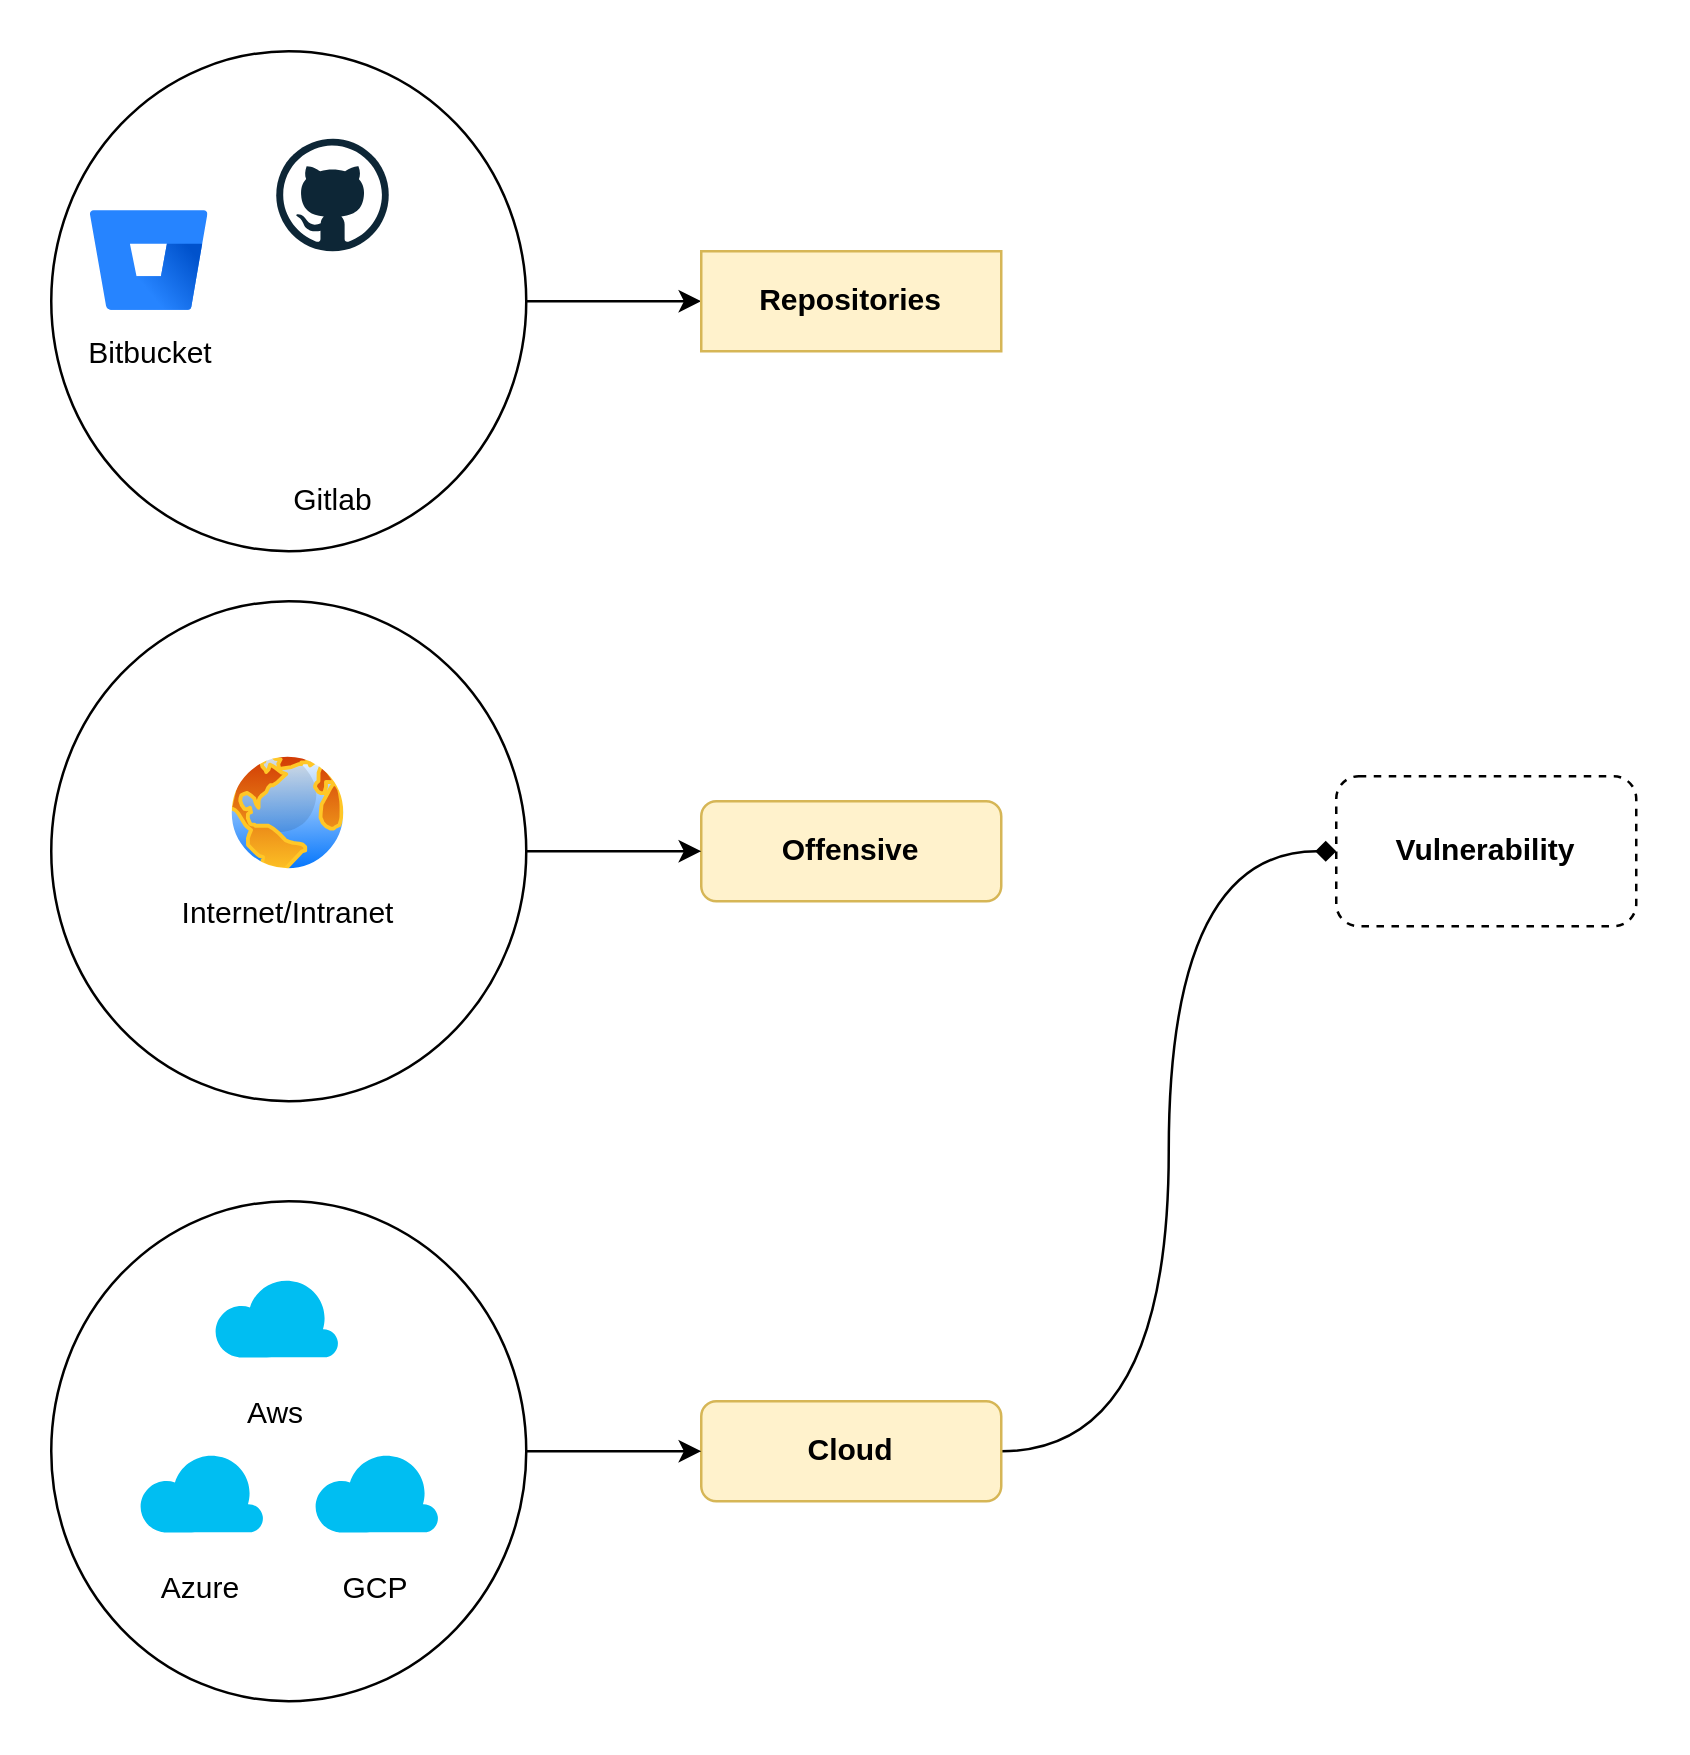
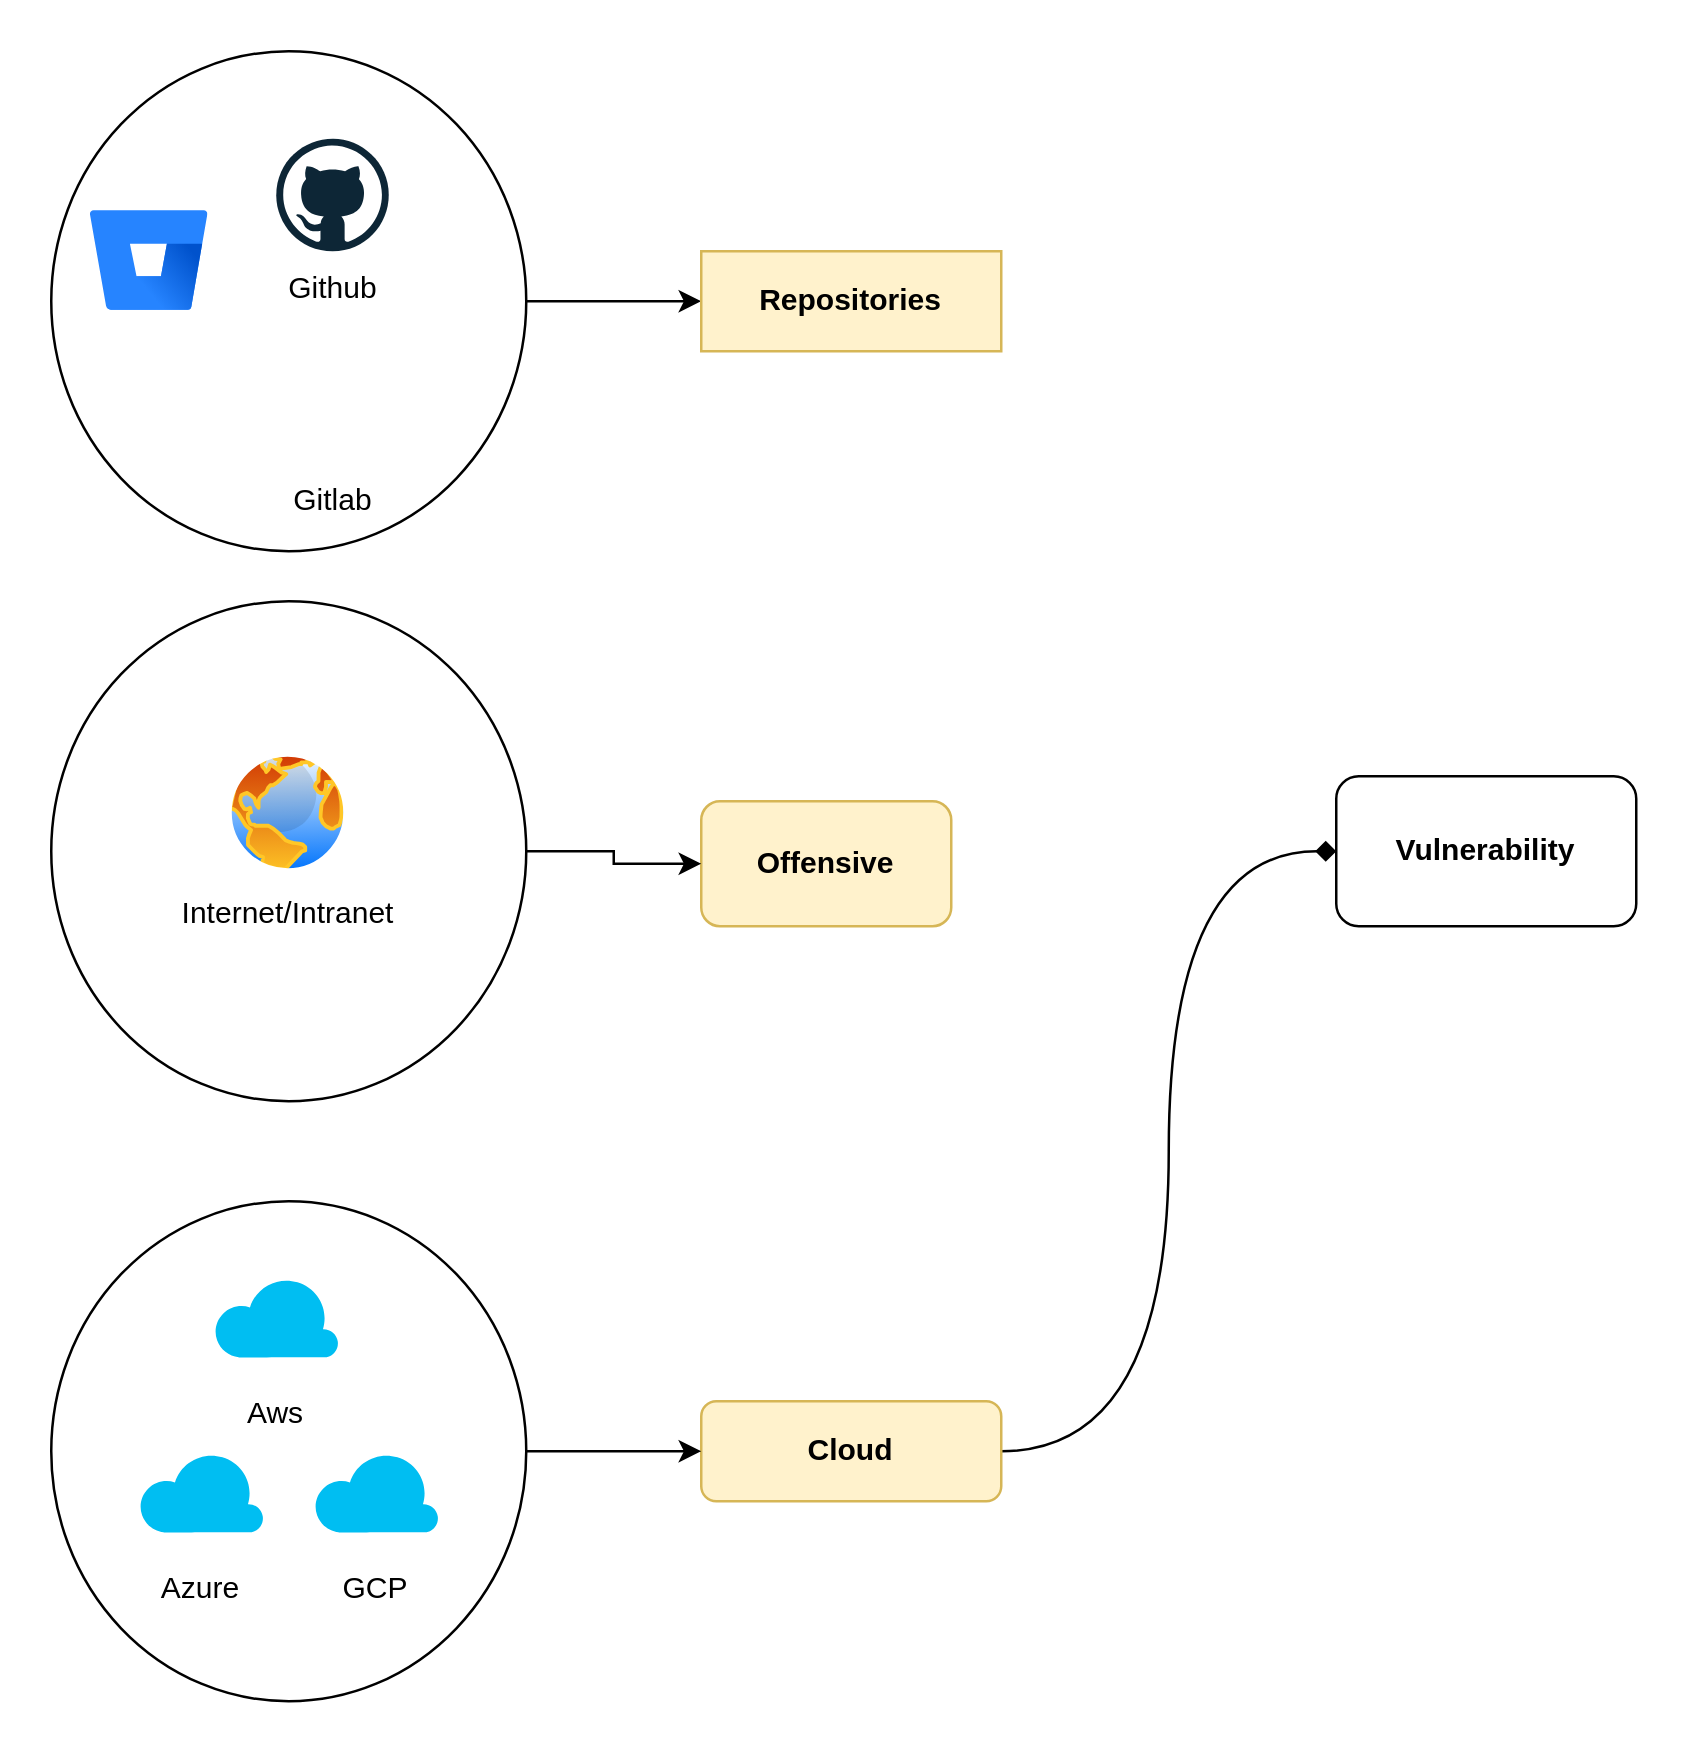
node "Github": added
node "Bitbucket": removed
node "Offensive": size 300x100 -> 250x125
node "Vulnerability": style dashed -> solid
